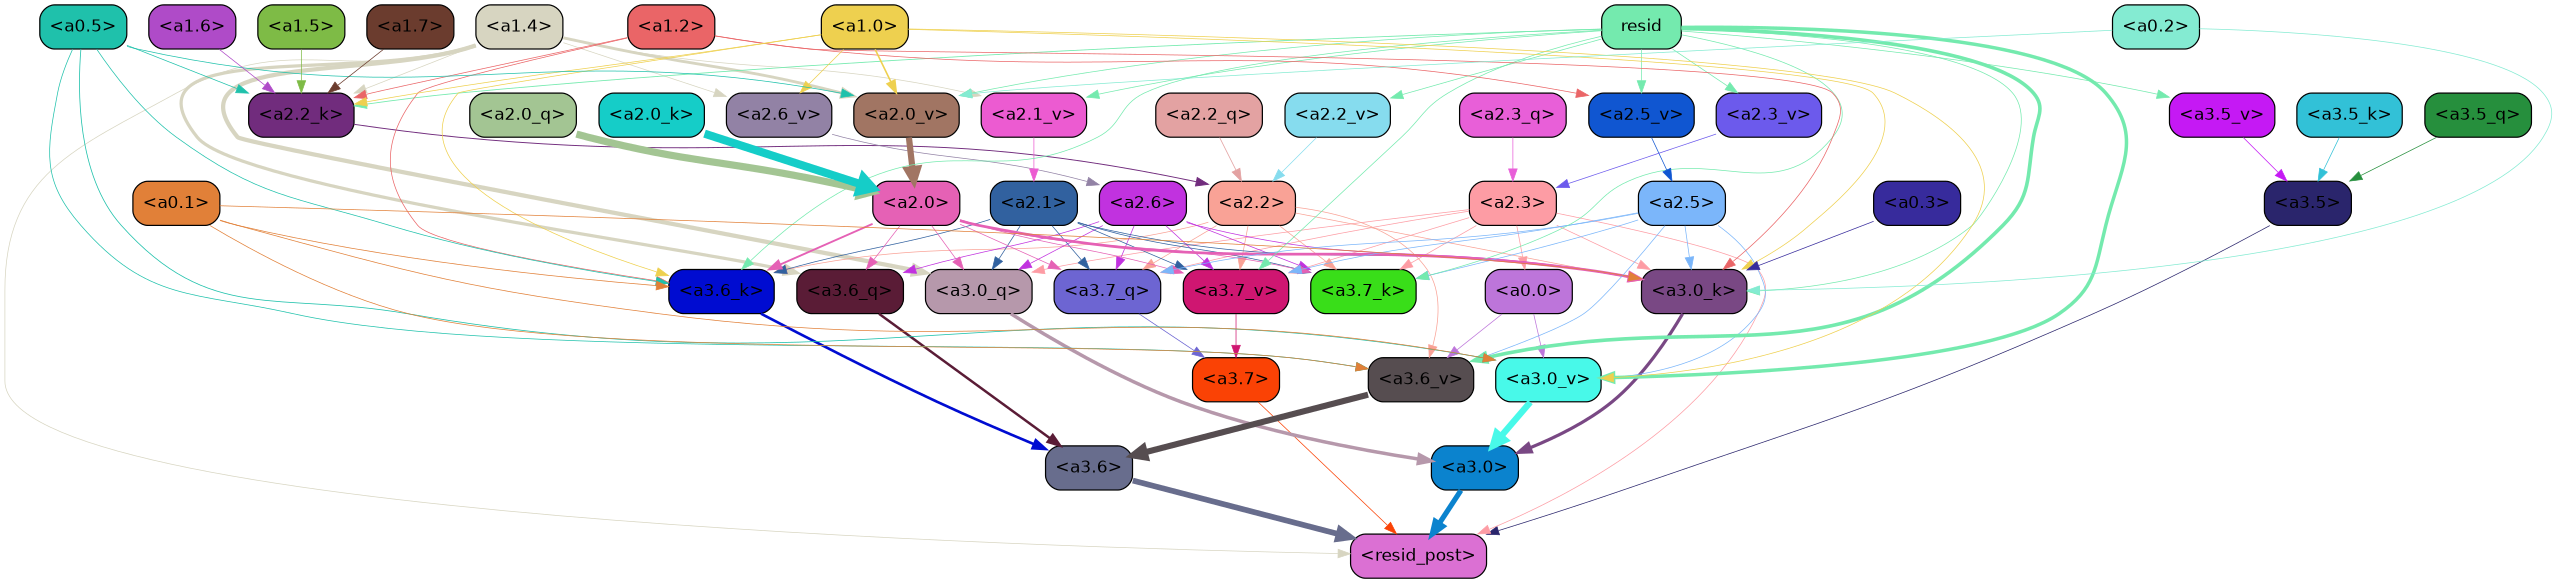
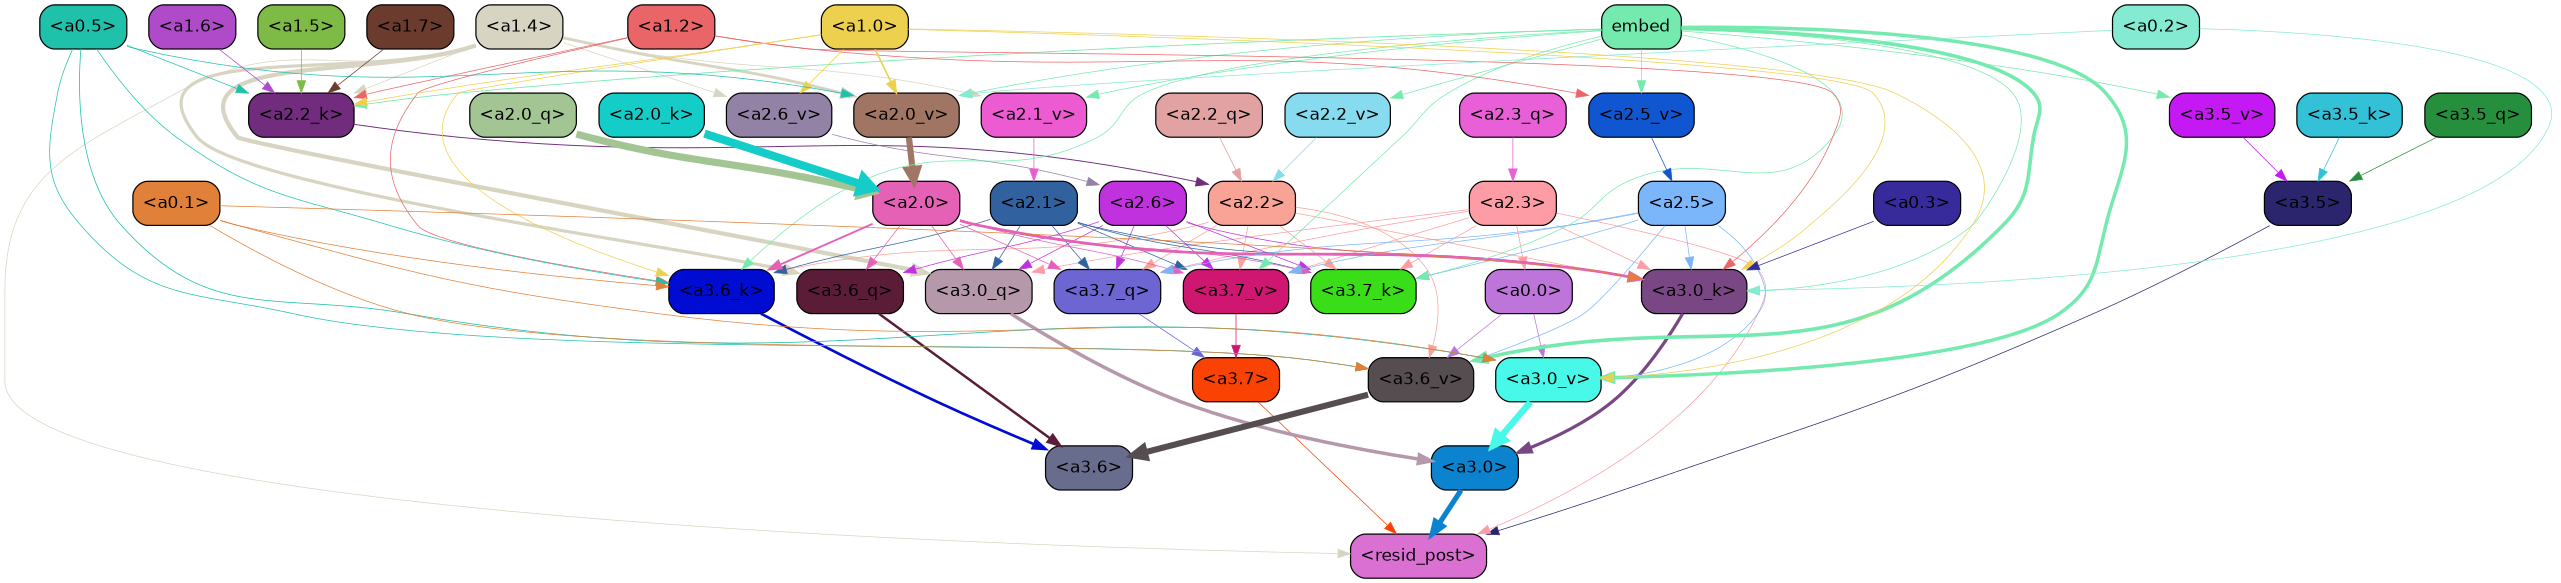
node "resid": label "resid" -> "embed"
node "<a2.3_v>": removed
edge "<a3.6>" -> "<resid_post>": removed
